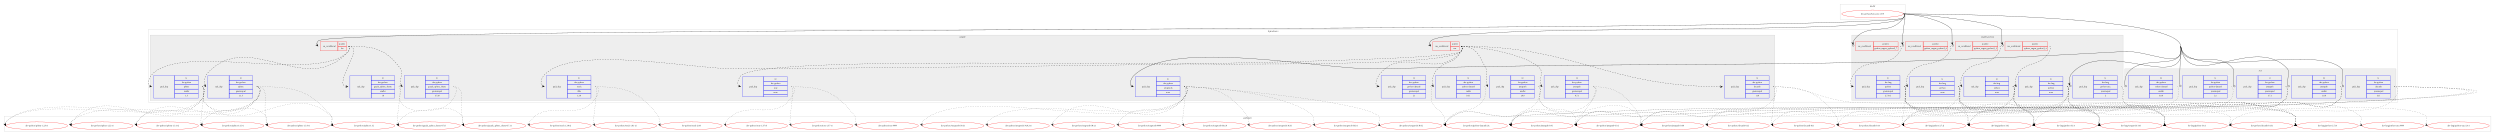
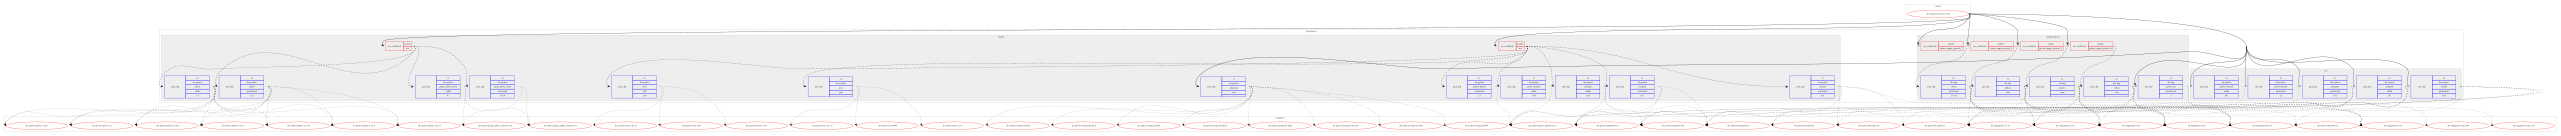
node "dev-python/sphinx-1.6.3-r1": added
